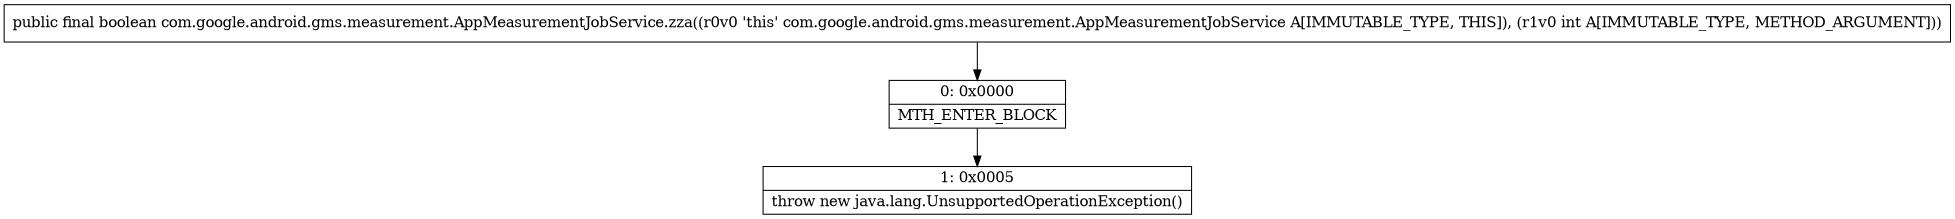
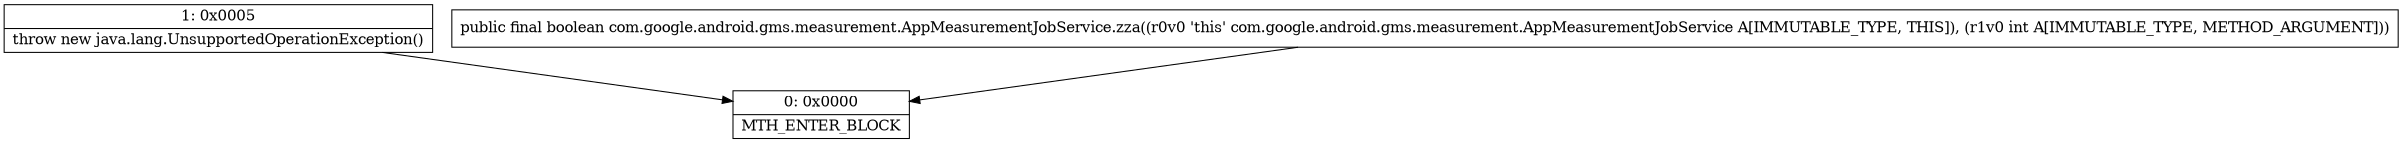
edge "0: 0x0000" -> "1: 0x0005": reversed
